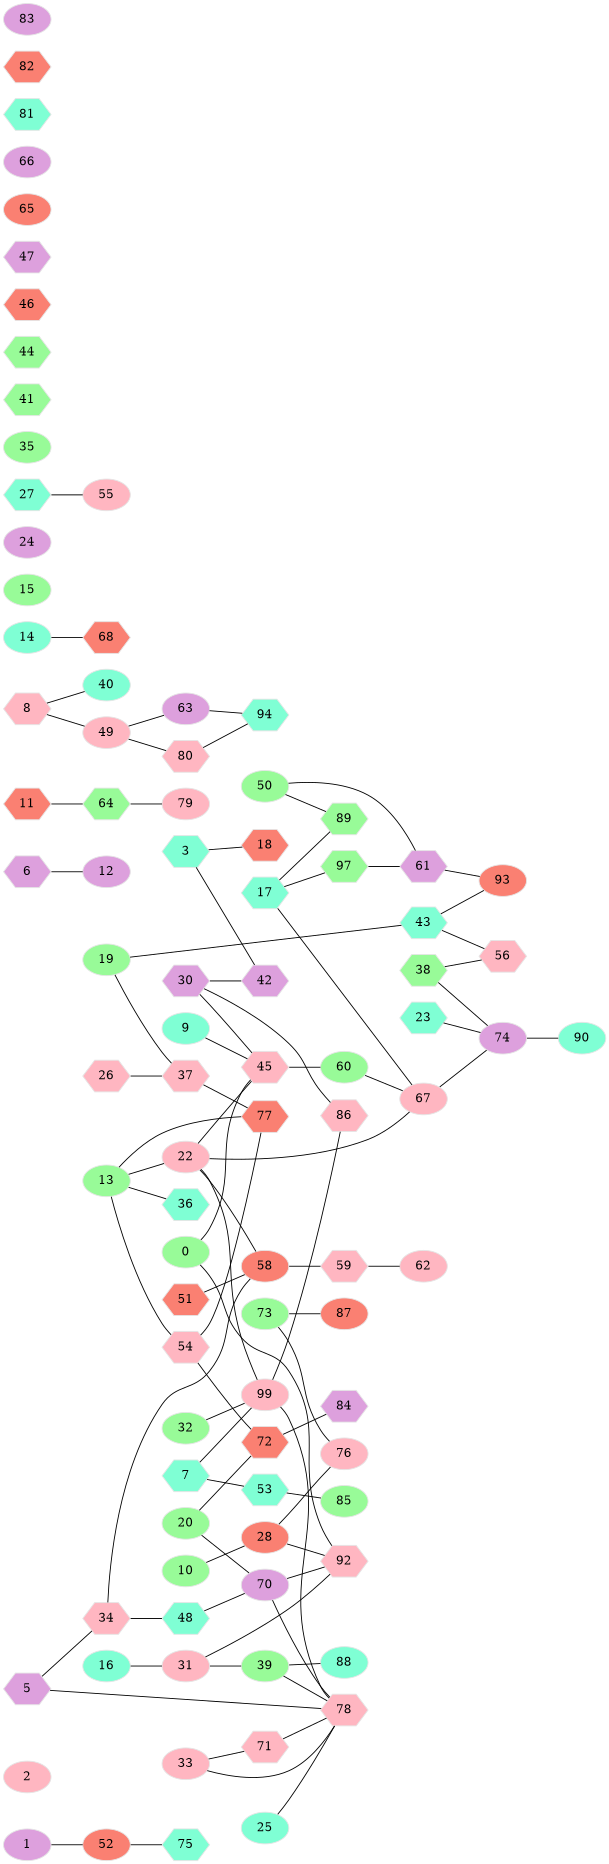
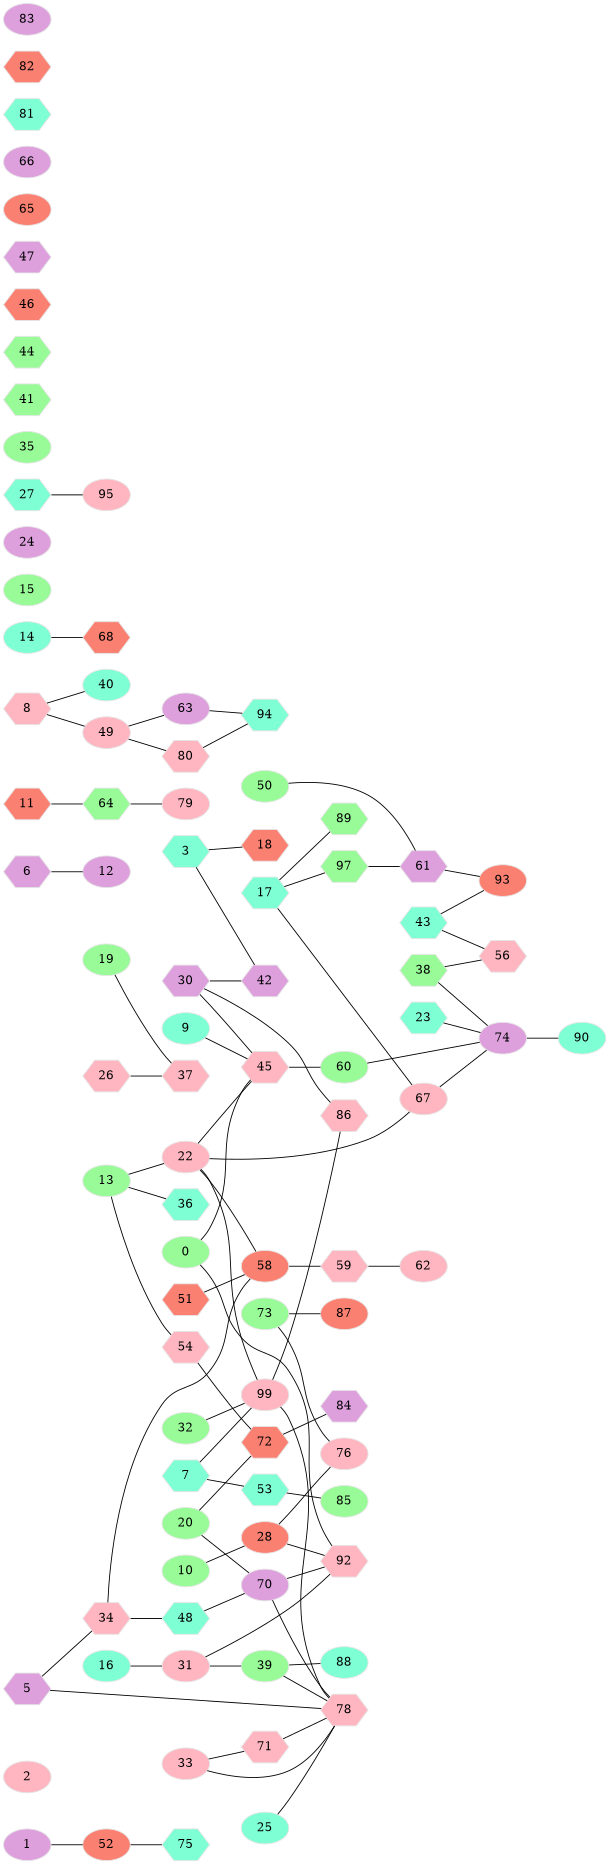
node "55": label "55" -> "95"
edge "50" -- "89": removed
edge "43" -- "19": removed
edge "60" -- "67": now "60" -- "74"
node "77": removed
